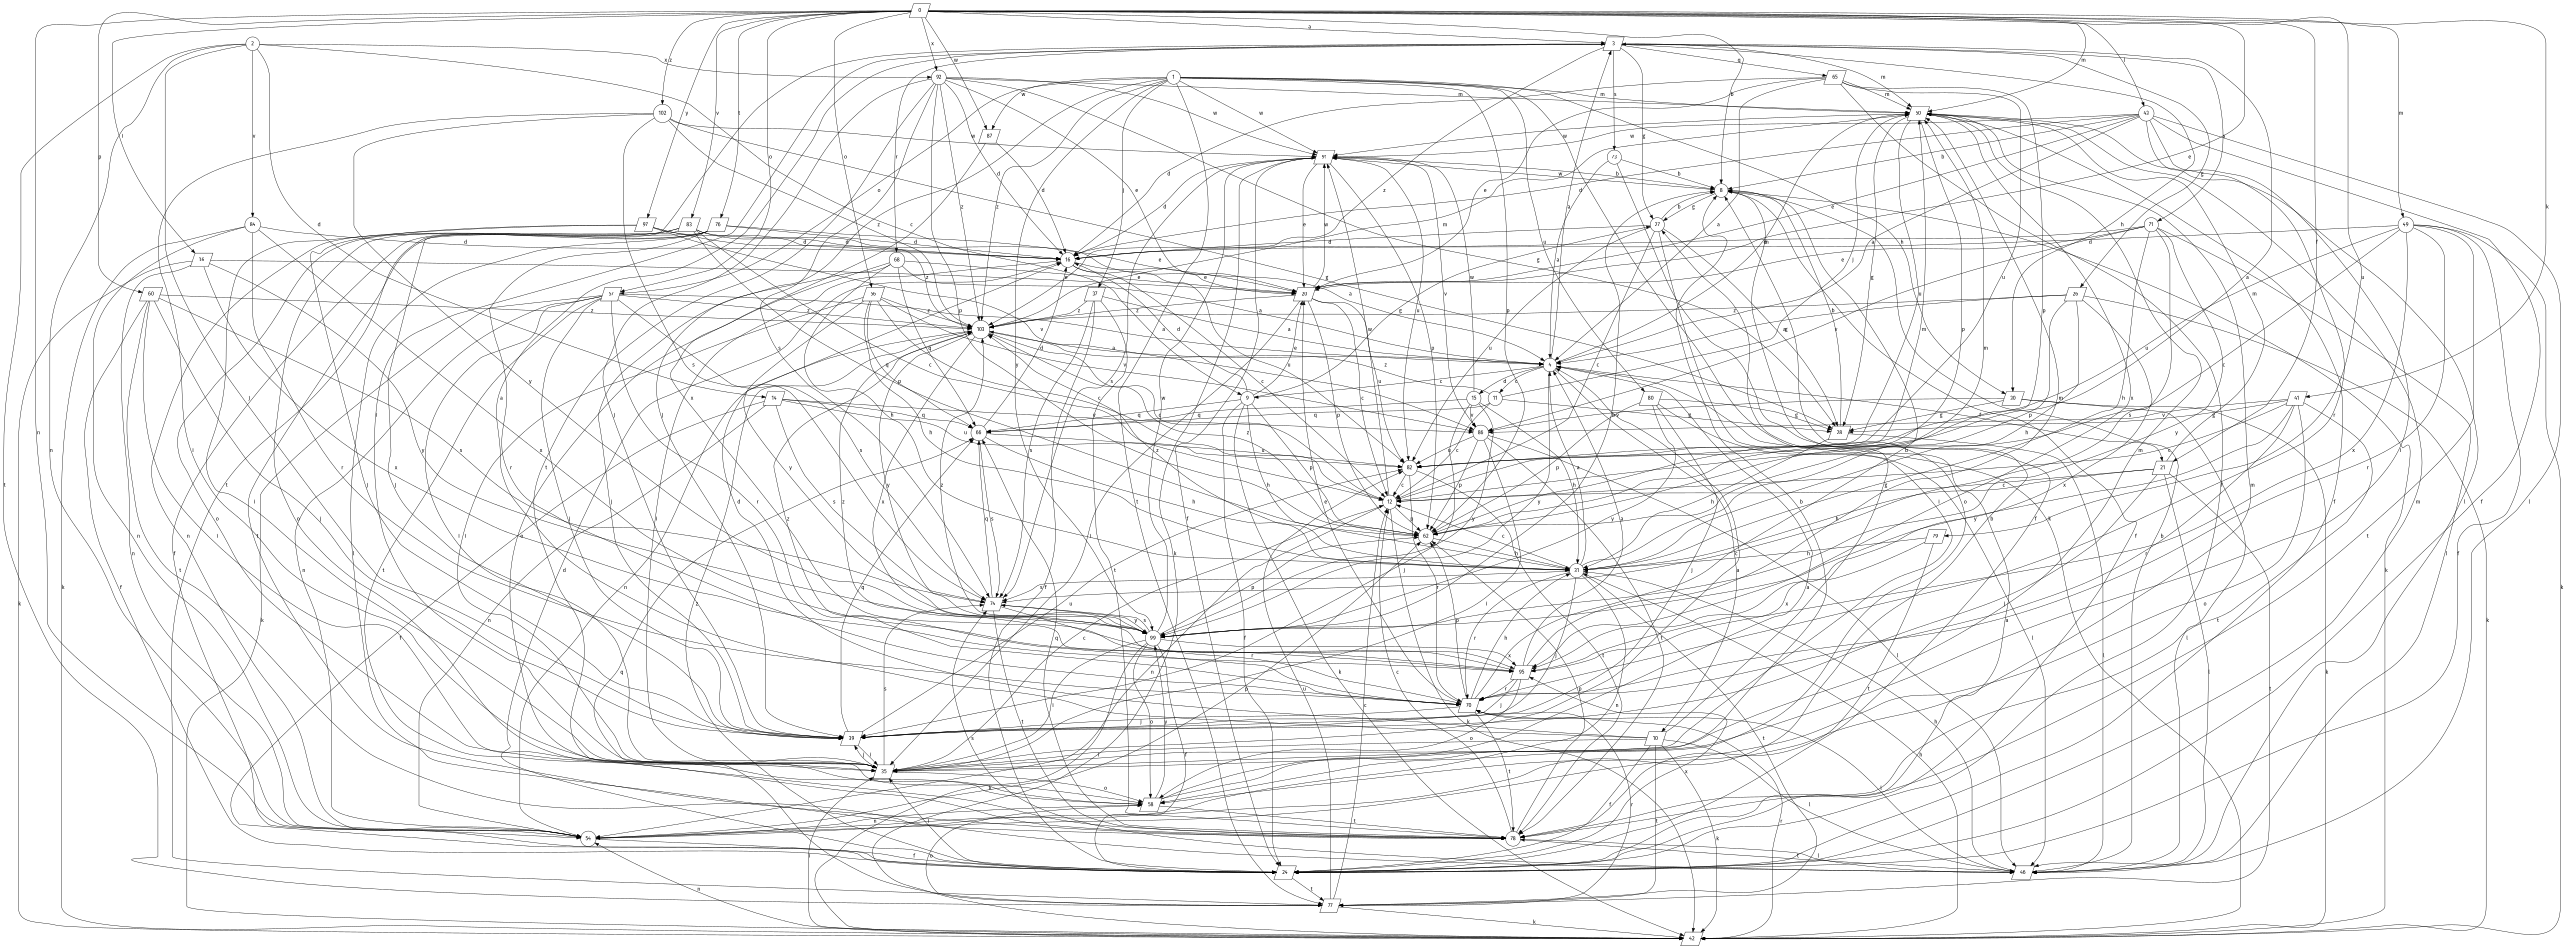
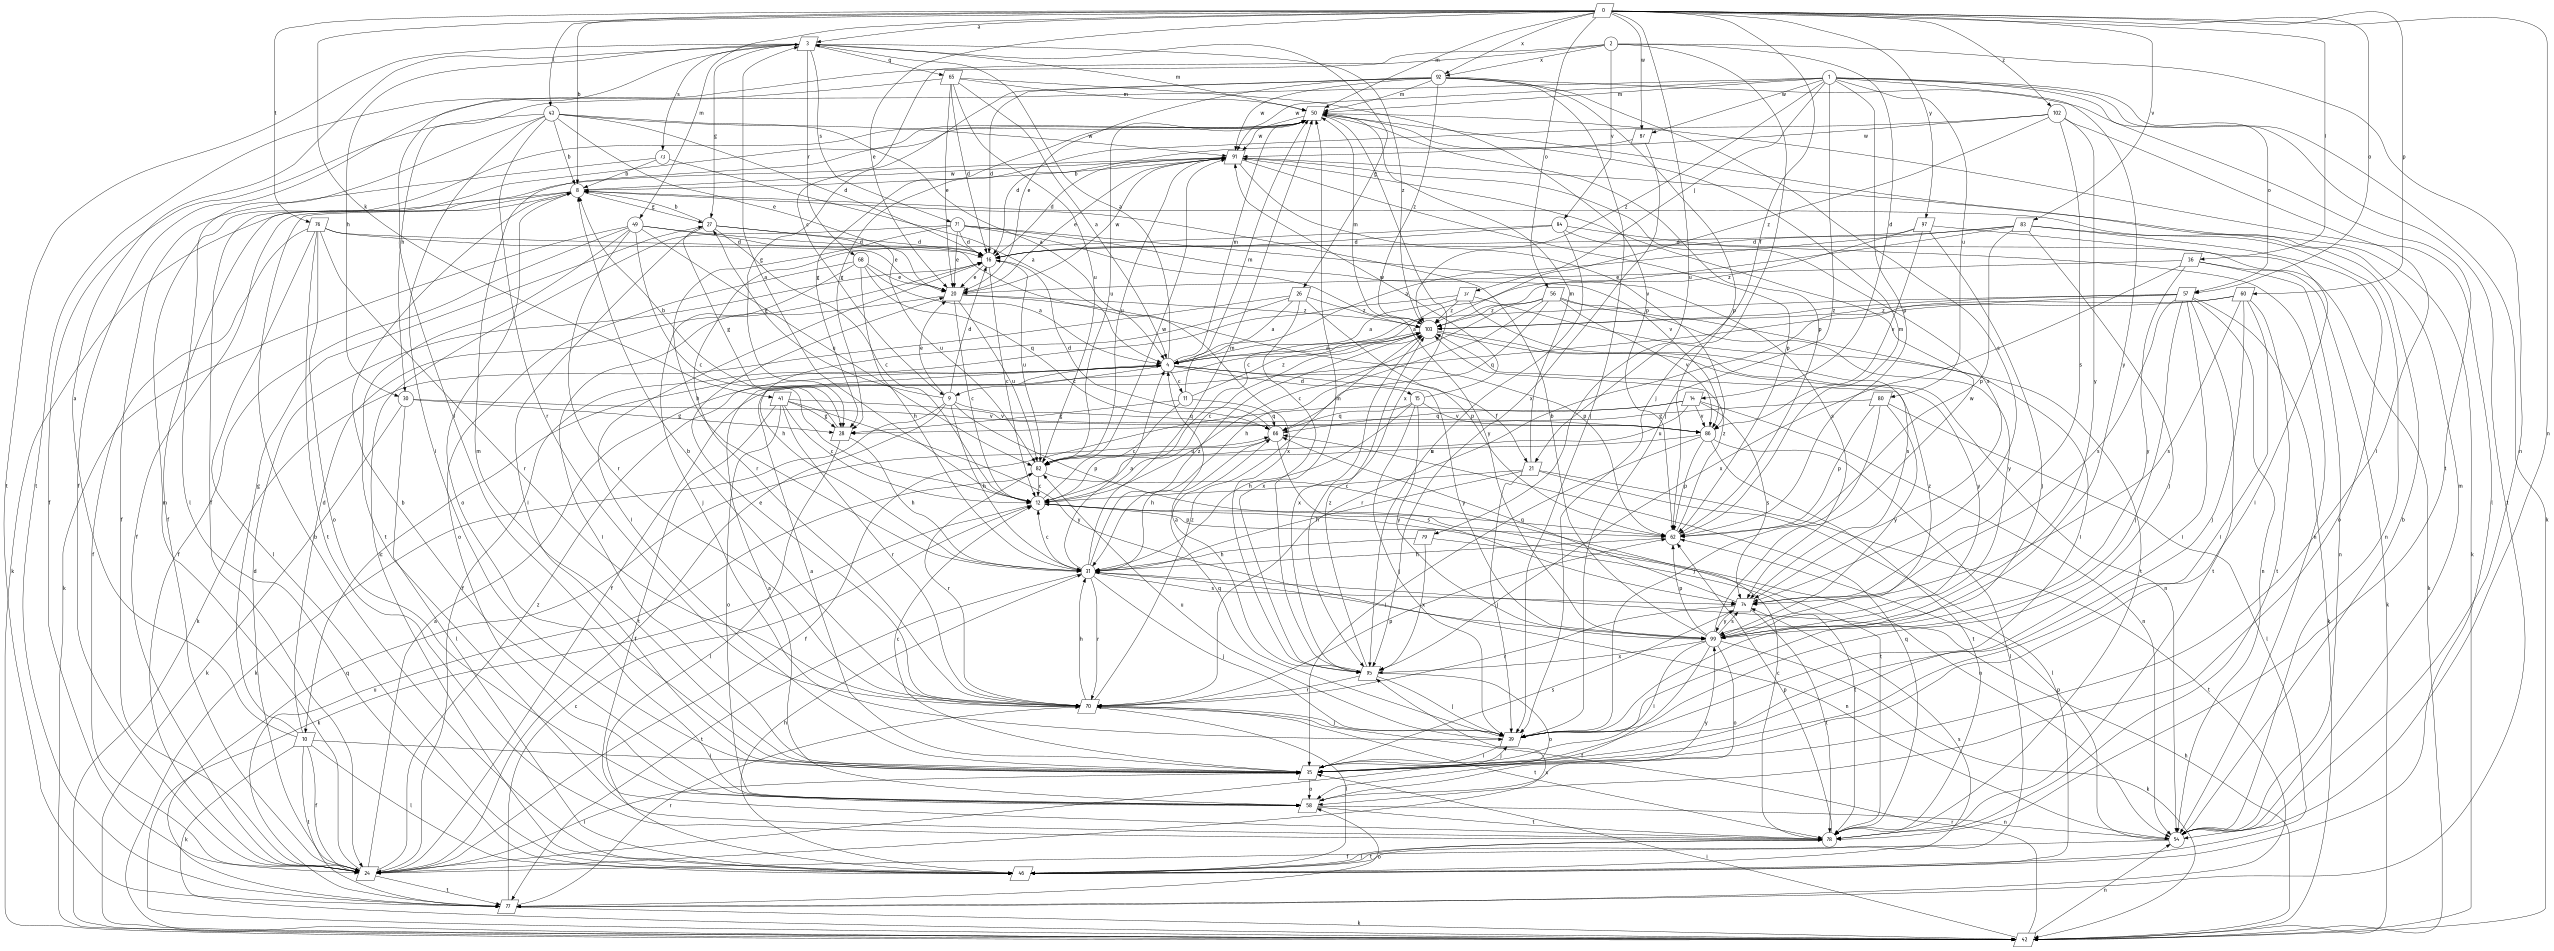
edge "11" -> "50": label "j" -> "m"
node "30": shape parallelogram -> circle
edge "16" -> "35": reversed
